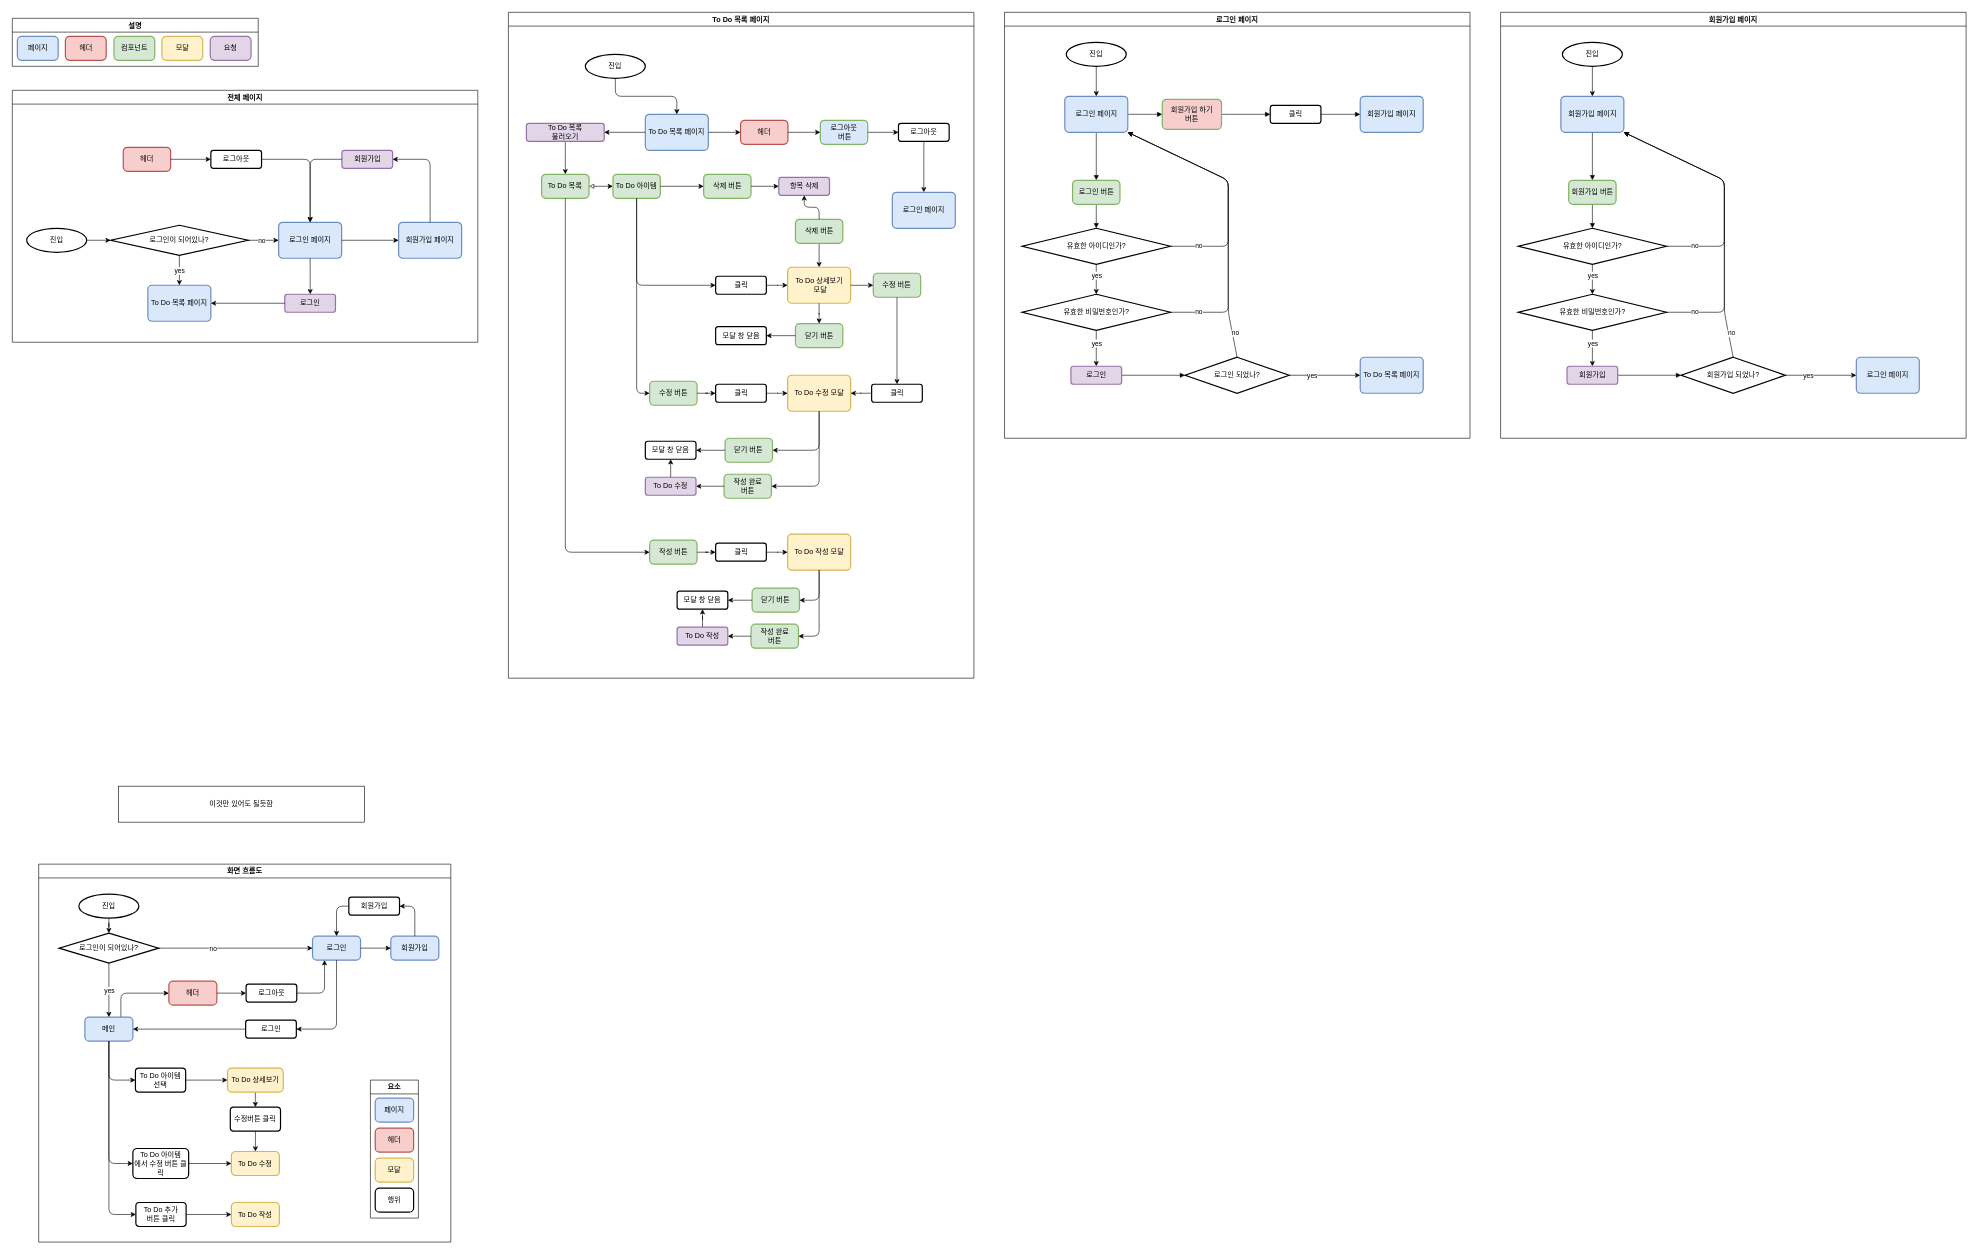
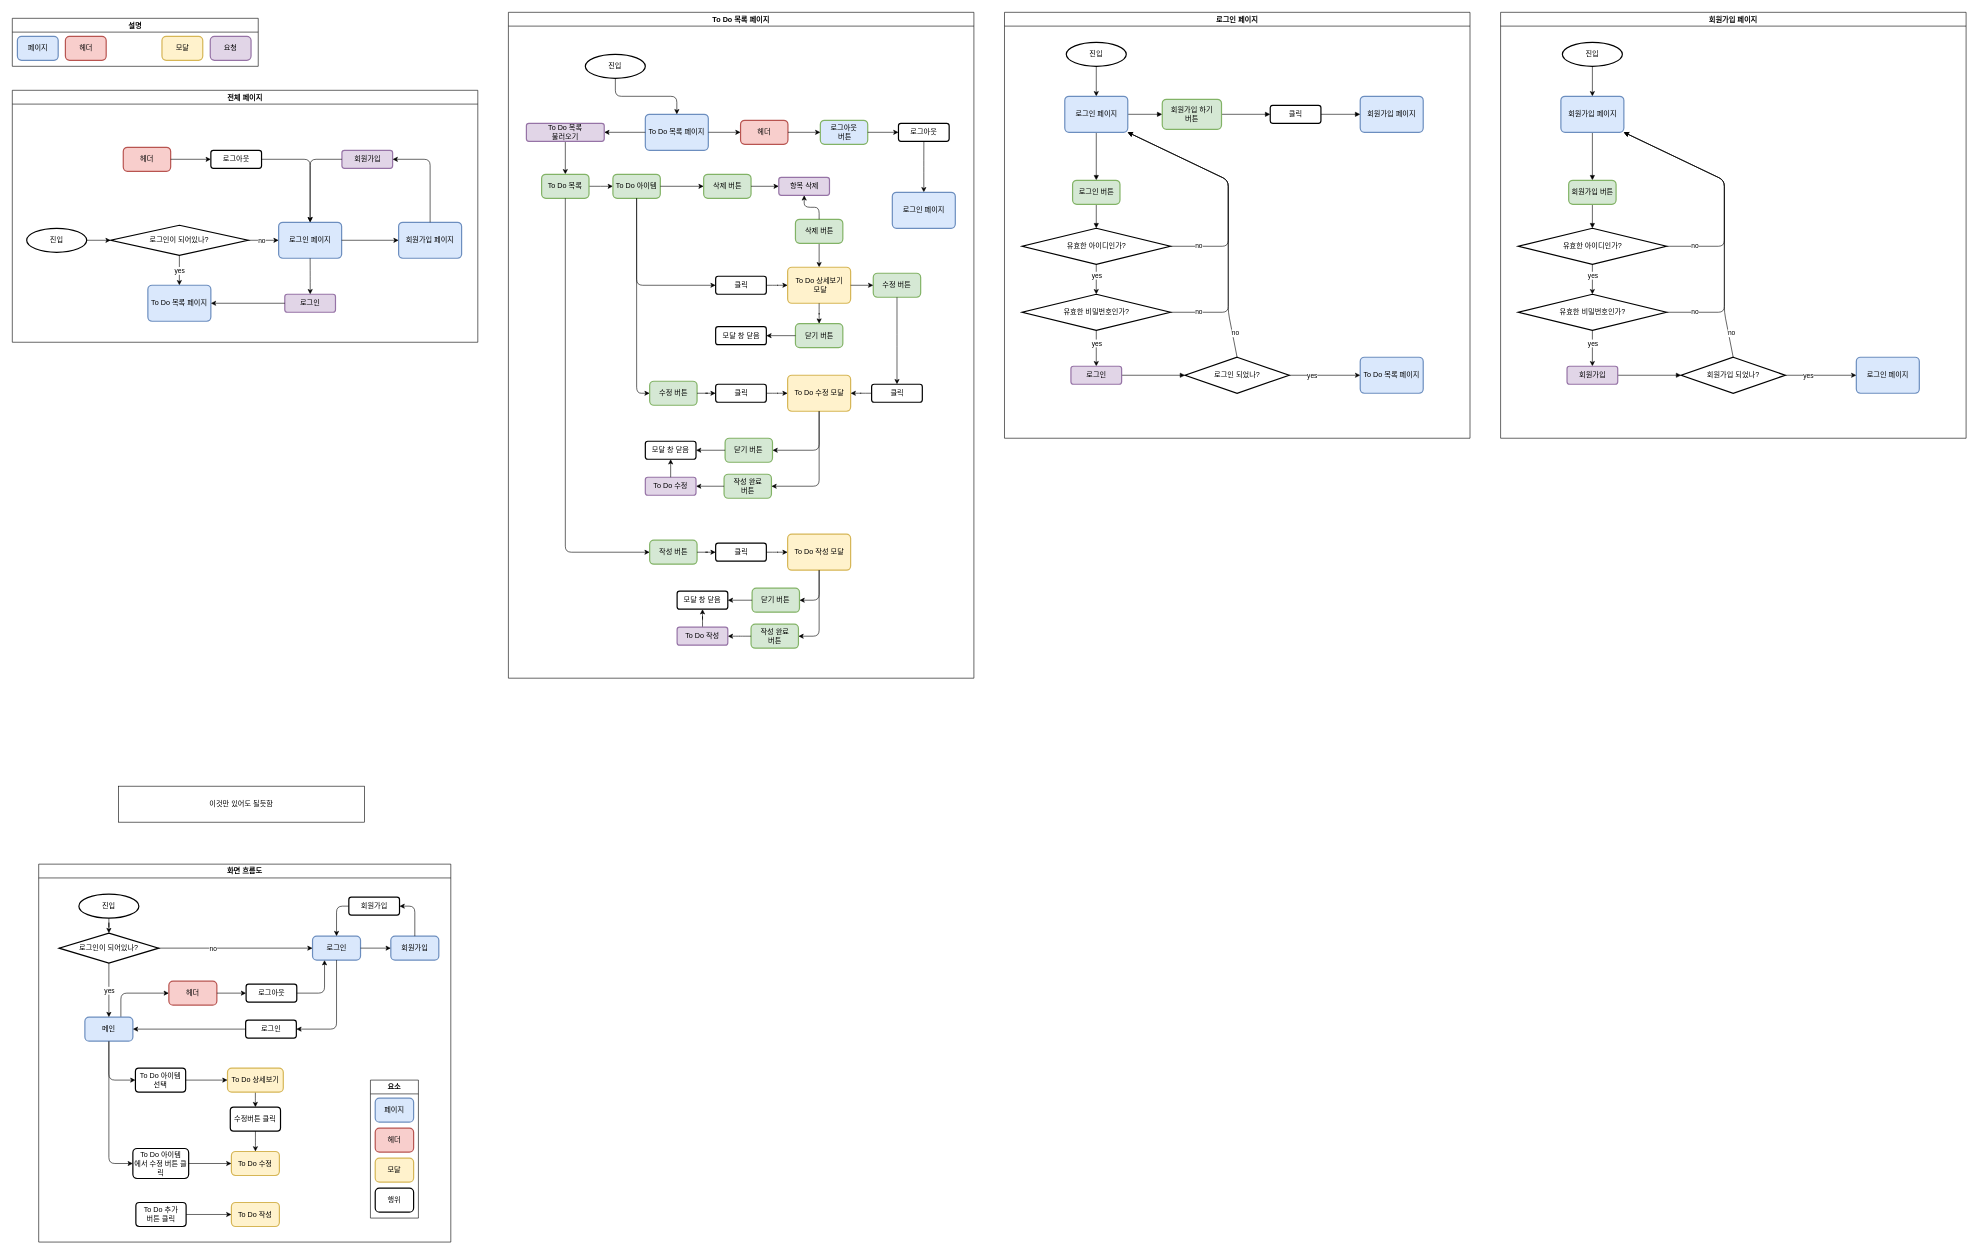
node "컴포넌트": removed
node "회원가입 하기 버튼": fillcolor #f8cecc -> #d5e8d4
edge "To Do 목록" -- "To Do 아이템": arrowhead block -> none
edge "메인" -> "To Do 추가 버튼 클릭": removed
